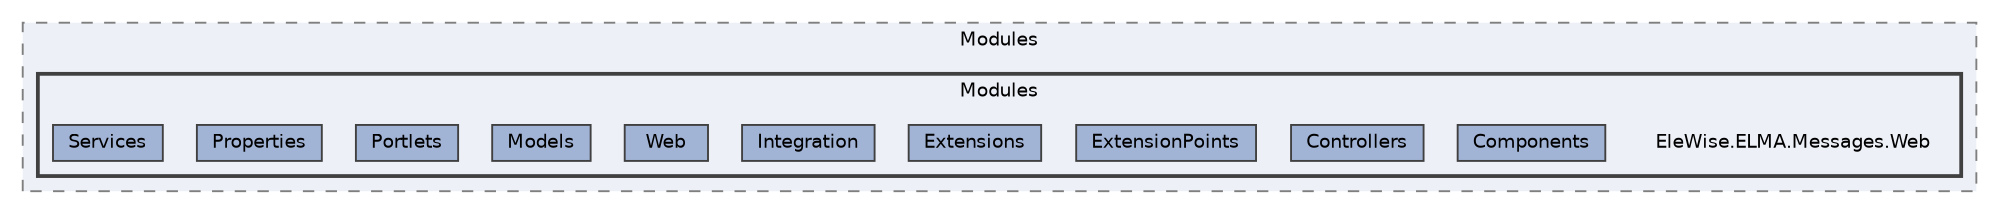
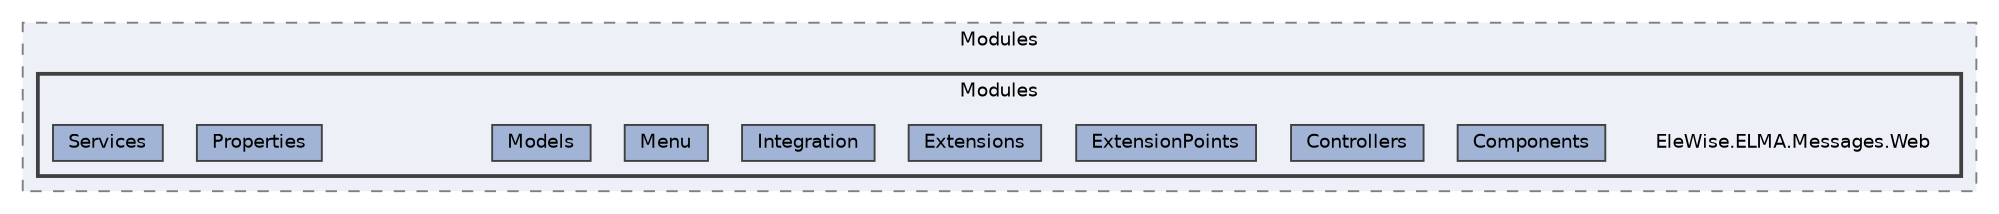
node "Portlets": removed
node "Web": label "Web" -> "Menu"
